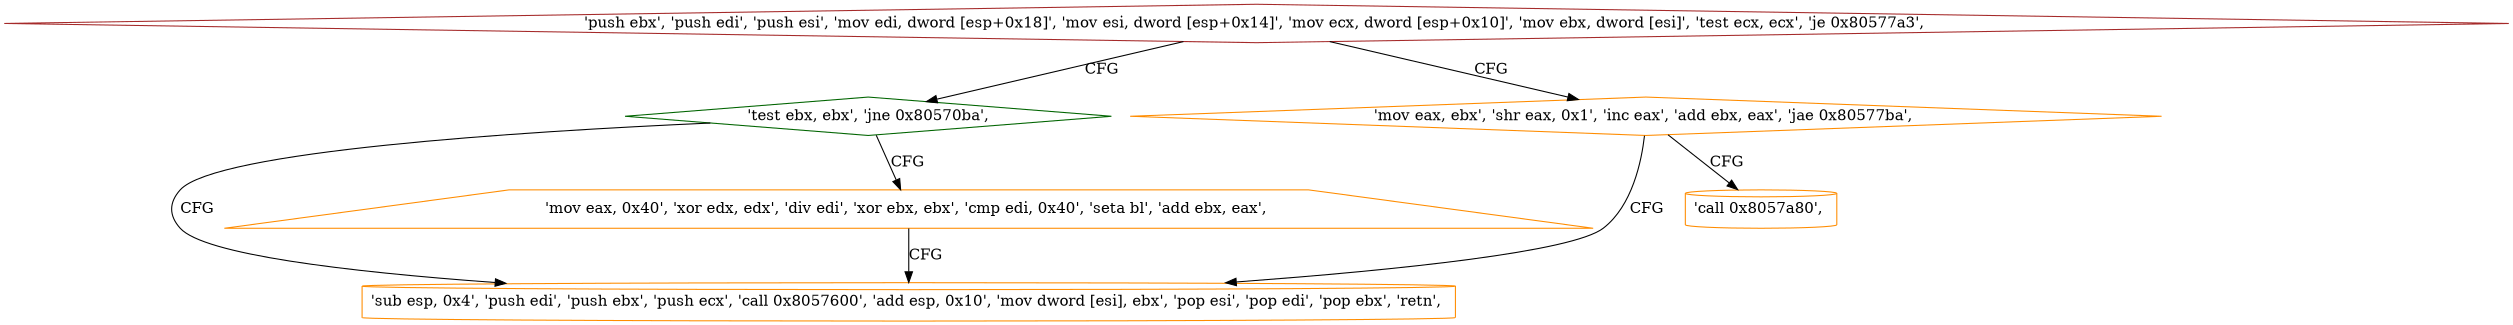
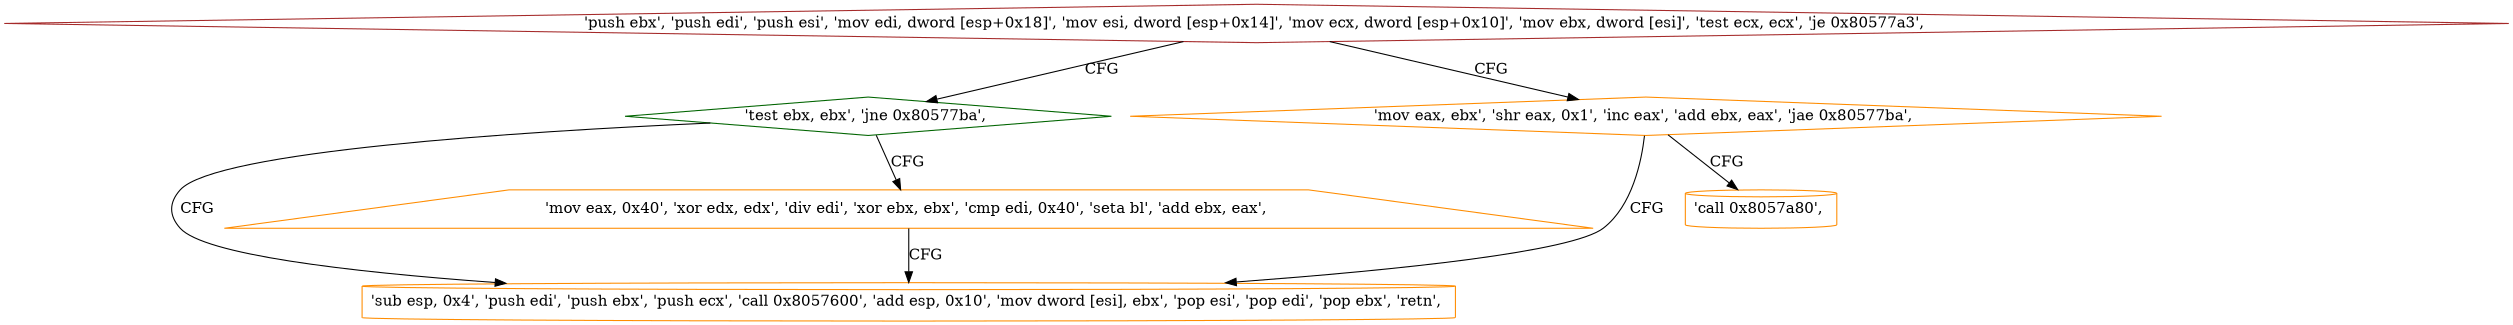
node "'test ebx, ebx', 'jne 0x80570ba',": label "'test ebx, ebx', 'jne 0x80570ba'," -> "'test ebx, ebx', 'jne 0x80577ba',"
